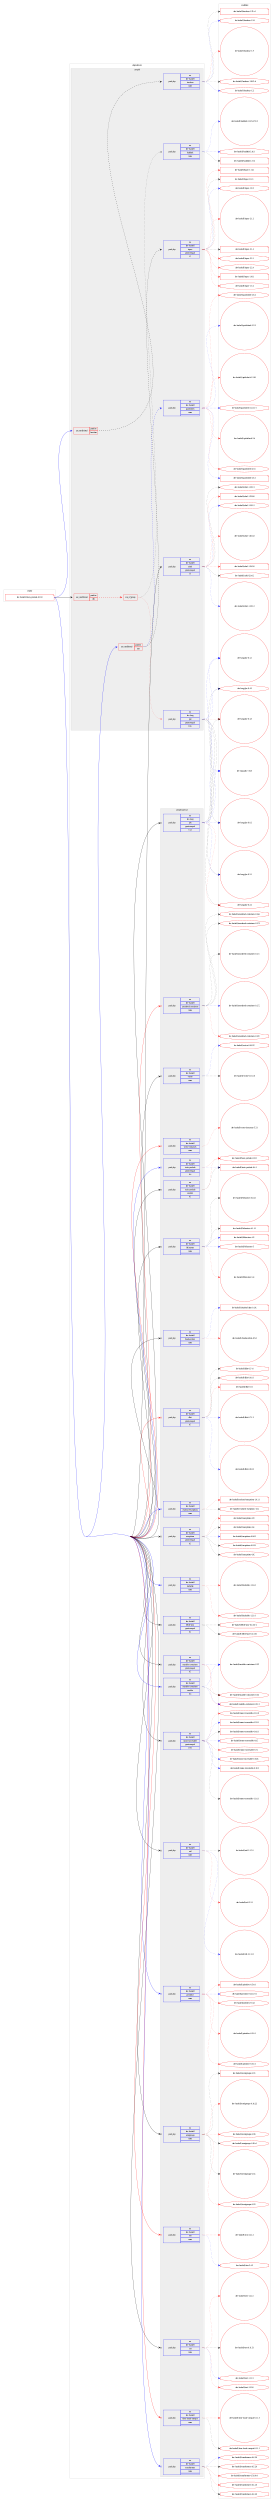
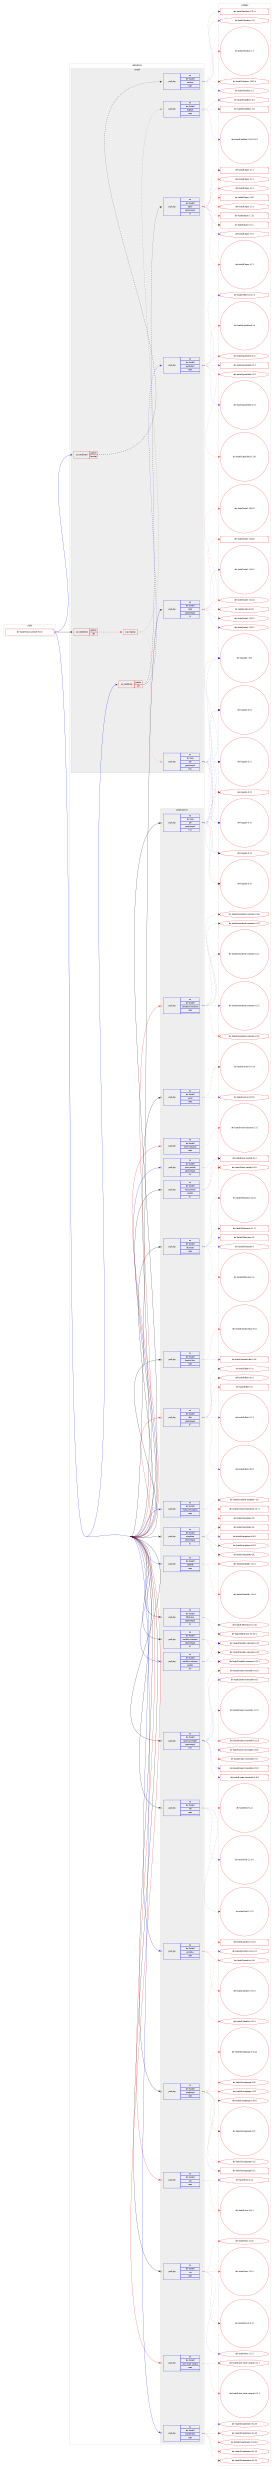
node "dev-haskell/quickcheck-1.2.0.1-r1": label "dev-haskell/quickcheck-1.2.0.1-r1" -> "dev-haskell/lifted-1.2.0.1-r1"
node "dev-haskell/cabal-1.24.2.0": shape note -> ellipse
node "dev-haskell/mutable-containers-0.3.3": shape circle -> octagon
node "dev-haskell/semigroups-0.9.2": added
node "dev-haskell/text-1.1.1.3": shape octagon -> ellipse
